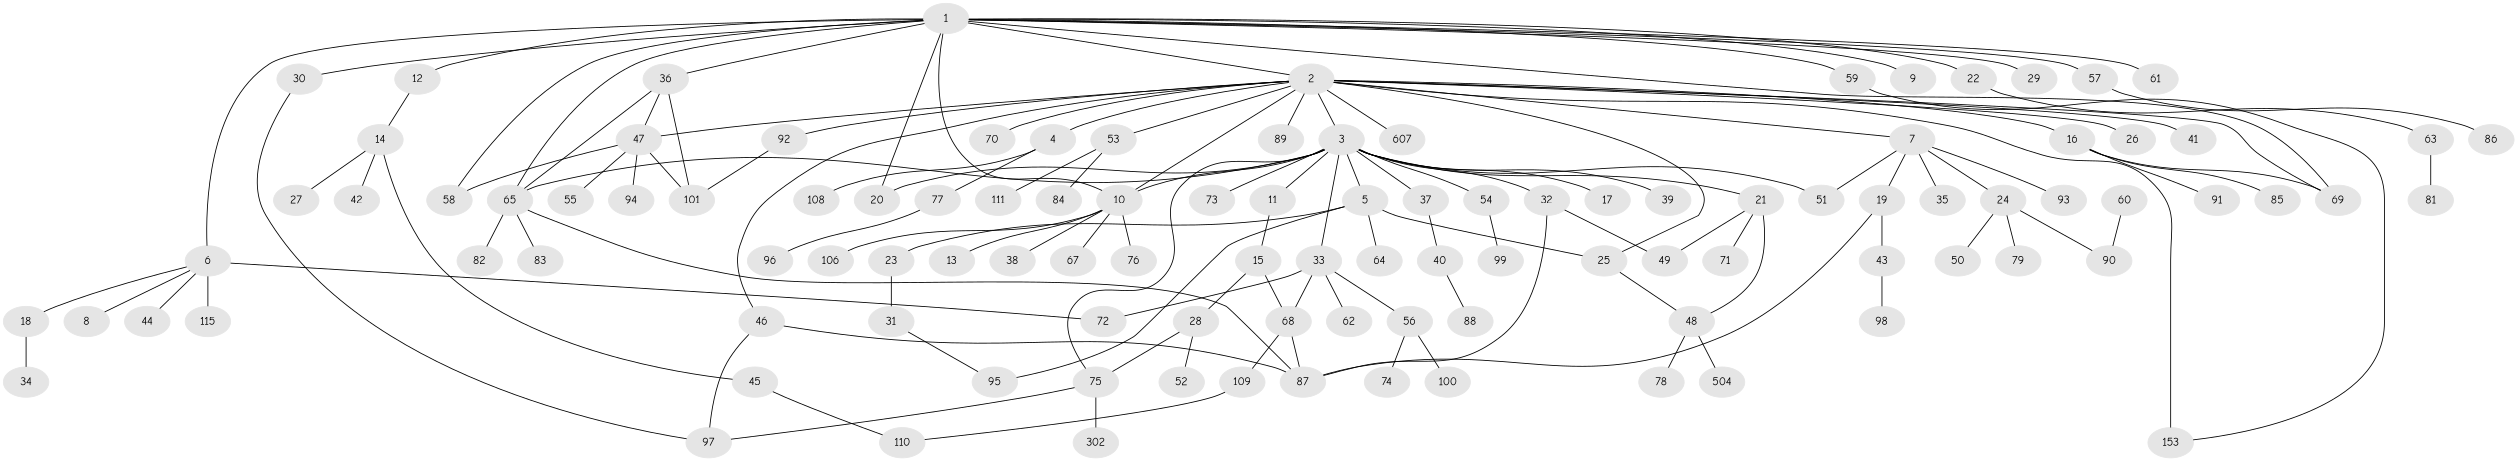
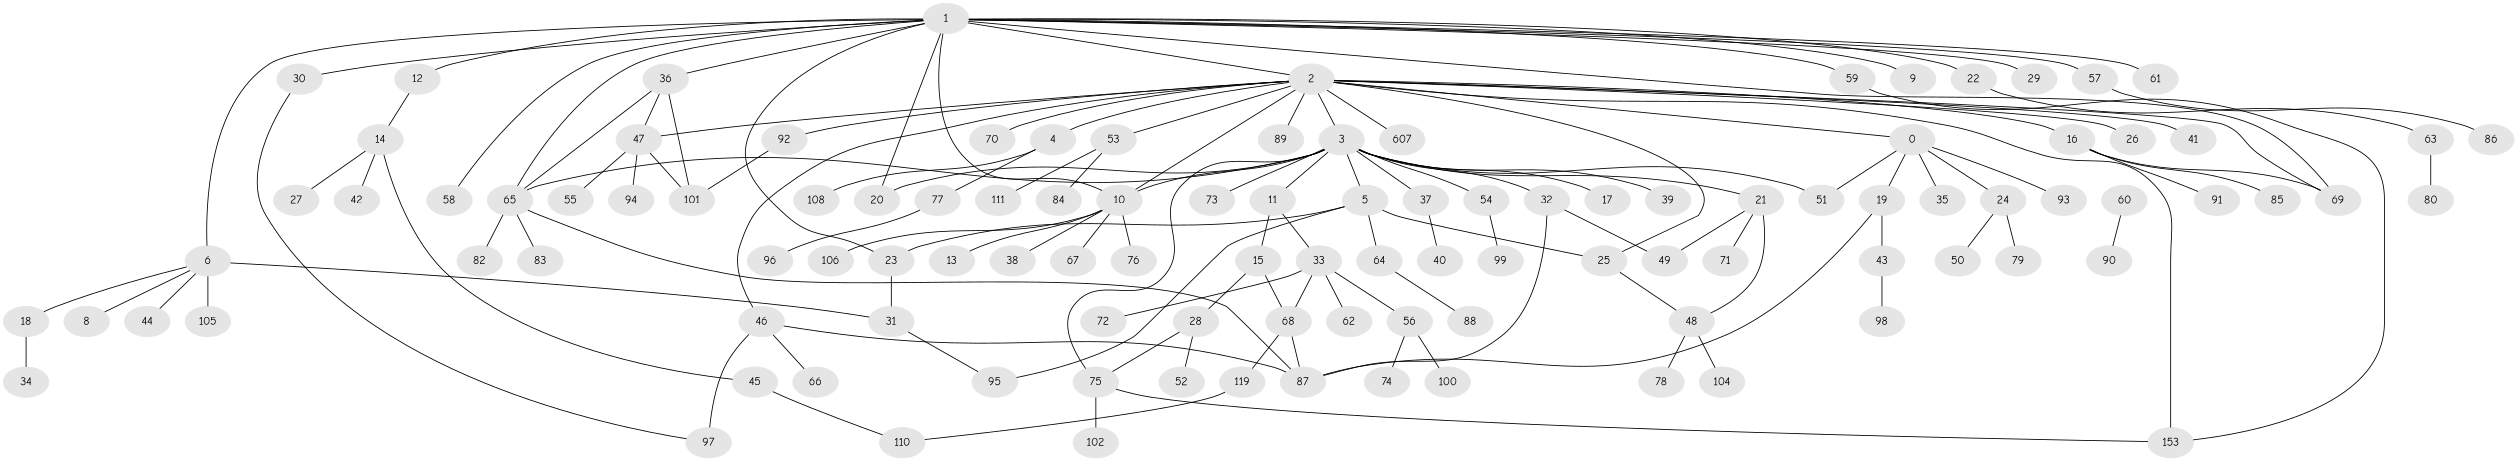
edge "1" -- "23": added
node "7": label "7" -> "0"
edge "47" -- "58": removed
edge "3" -- "33": now "11" -- "33"
node "81": label "81" -> "80"
edge "24" -- "90": removed
edge "6" -- "72": now "6" -- "31"
edge "40" -- "88": now "64" -- "88"
node "115": label "115" -> "105"
node "66": added
node "109": label "109" -> "119"
node "504": label "504" -> "104"
edge "75" -- "97": now "75" -- "153"
node "302": label "302" -> "102"
